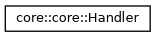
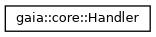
node "core::core::Handler": label "core::core::Handler" -> "gaia::core::Handler"
